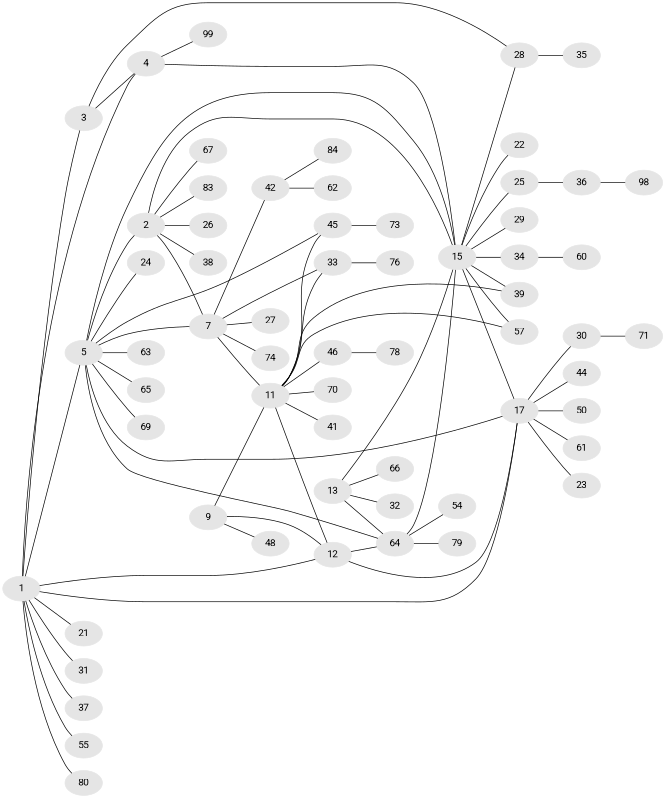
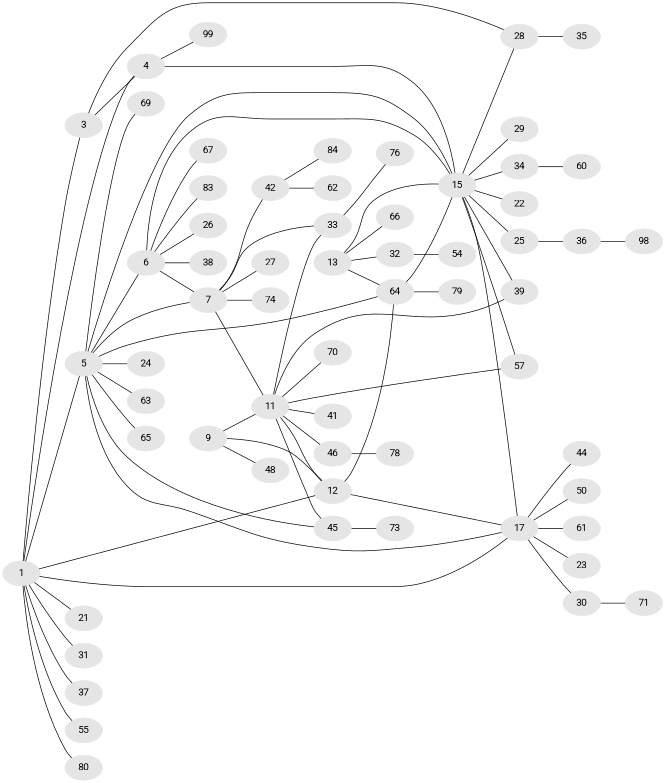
node "2": label "2" -> "6"
edge "54" -- "64": now "54" -- "32"
